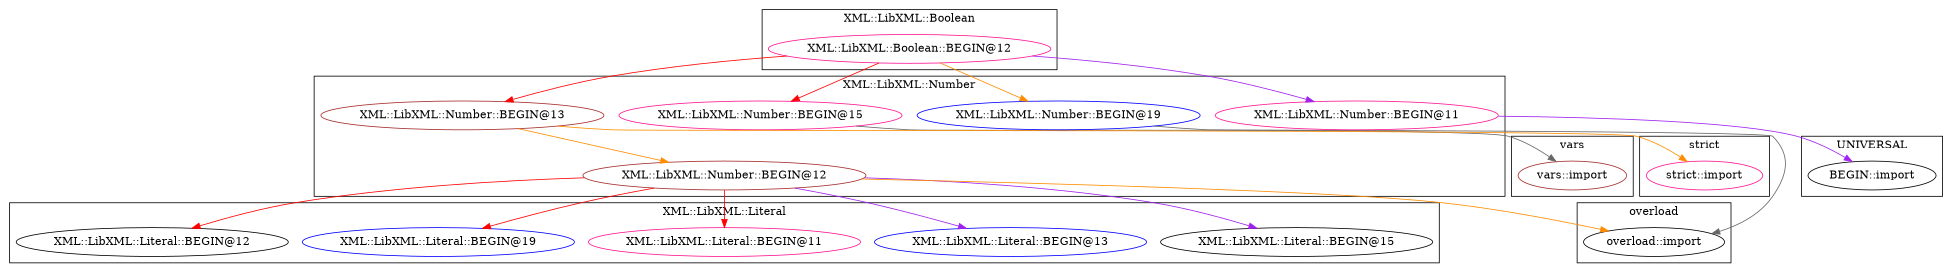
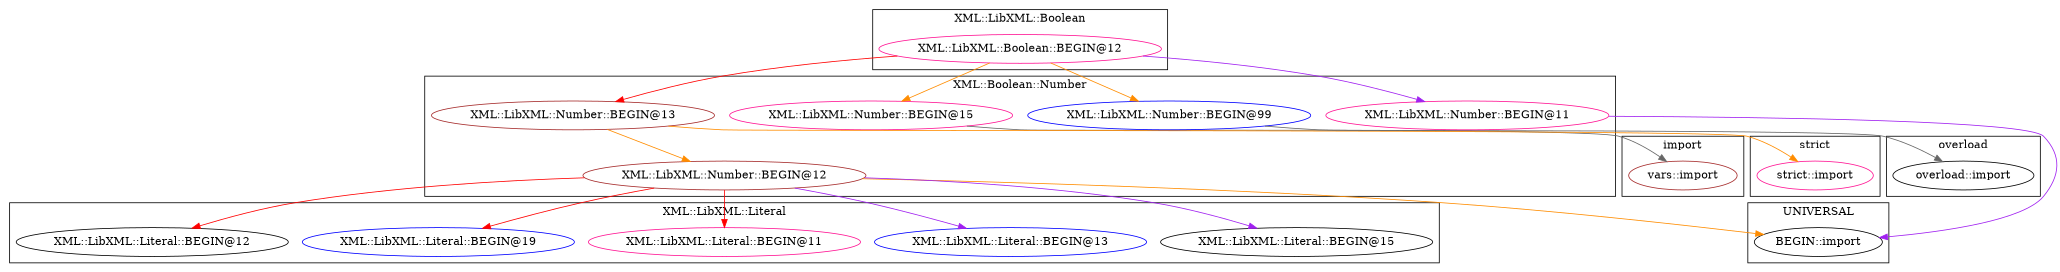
edge "XML::LibXML::Boolean::BEGIN@12" -> "XML::LibXML::Number::BEGIN@15": color red -> darkorange
cluster "XML::LibXML::Number": label "XML::LibXML::Number" -> "XML::Boolean::Number"
node "XML::LibXML::Number::BEGIN@19": label "XML::LibXML::Number::BEGIN@19" -> "XML::LibXML::Number::BEGIN@99"
cluster "vars": label "vars" -> "import"
edge "XML::LibXML::Number::BEGIN@12" -> "overload::import": now "XML::LibXML::Number::BEGIN@12" -> "BEGIN::import"
